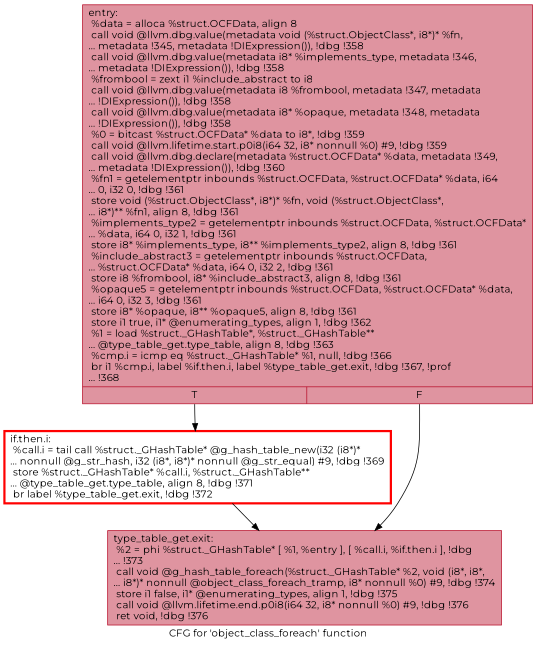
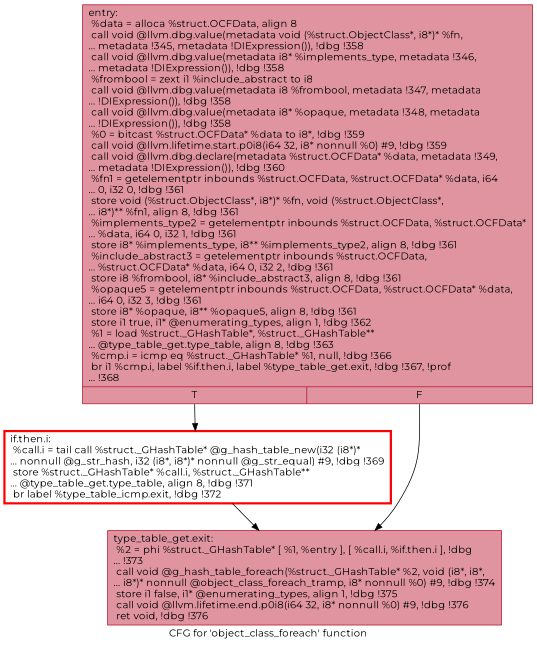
node "if.then.i:": text "br label %type_table_get.exit, !dbg !372" -> "br label %type_table_icmp.exit, !dbg !372"
